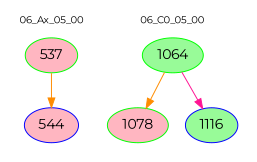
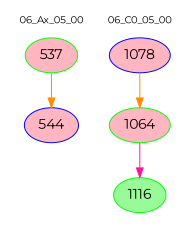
node "1064": fillcolor palegreen -> lightpink
edge "1064" -> "1078": reversed
node "1078": color green -> blue
node "1116": color blue -> green
